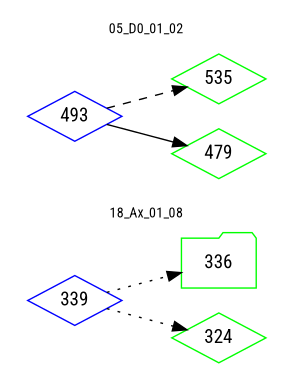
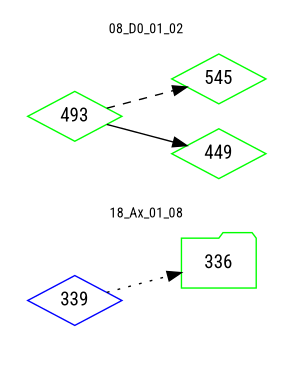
cluster "05_D0_01_02": label "05_D0_01_02" -> "08_D0_01_02"
node "535": label "535" -> "545"
node "493": color blue -> green
node "479": label "479" -> "449"
node "324": removed
